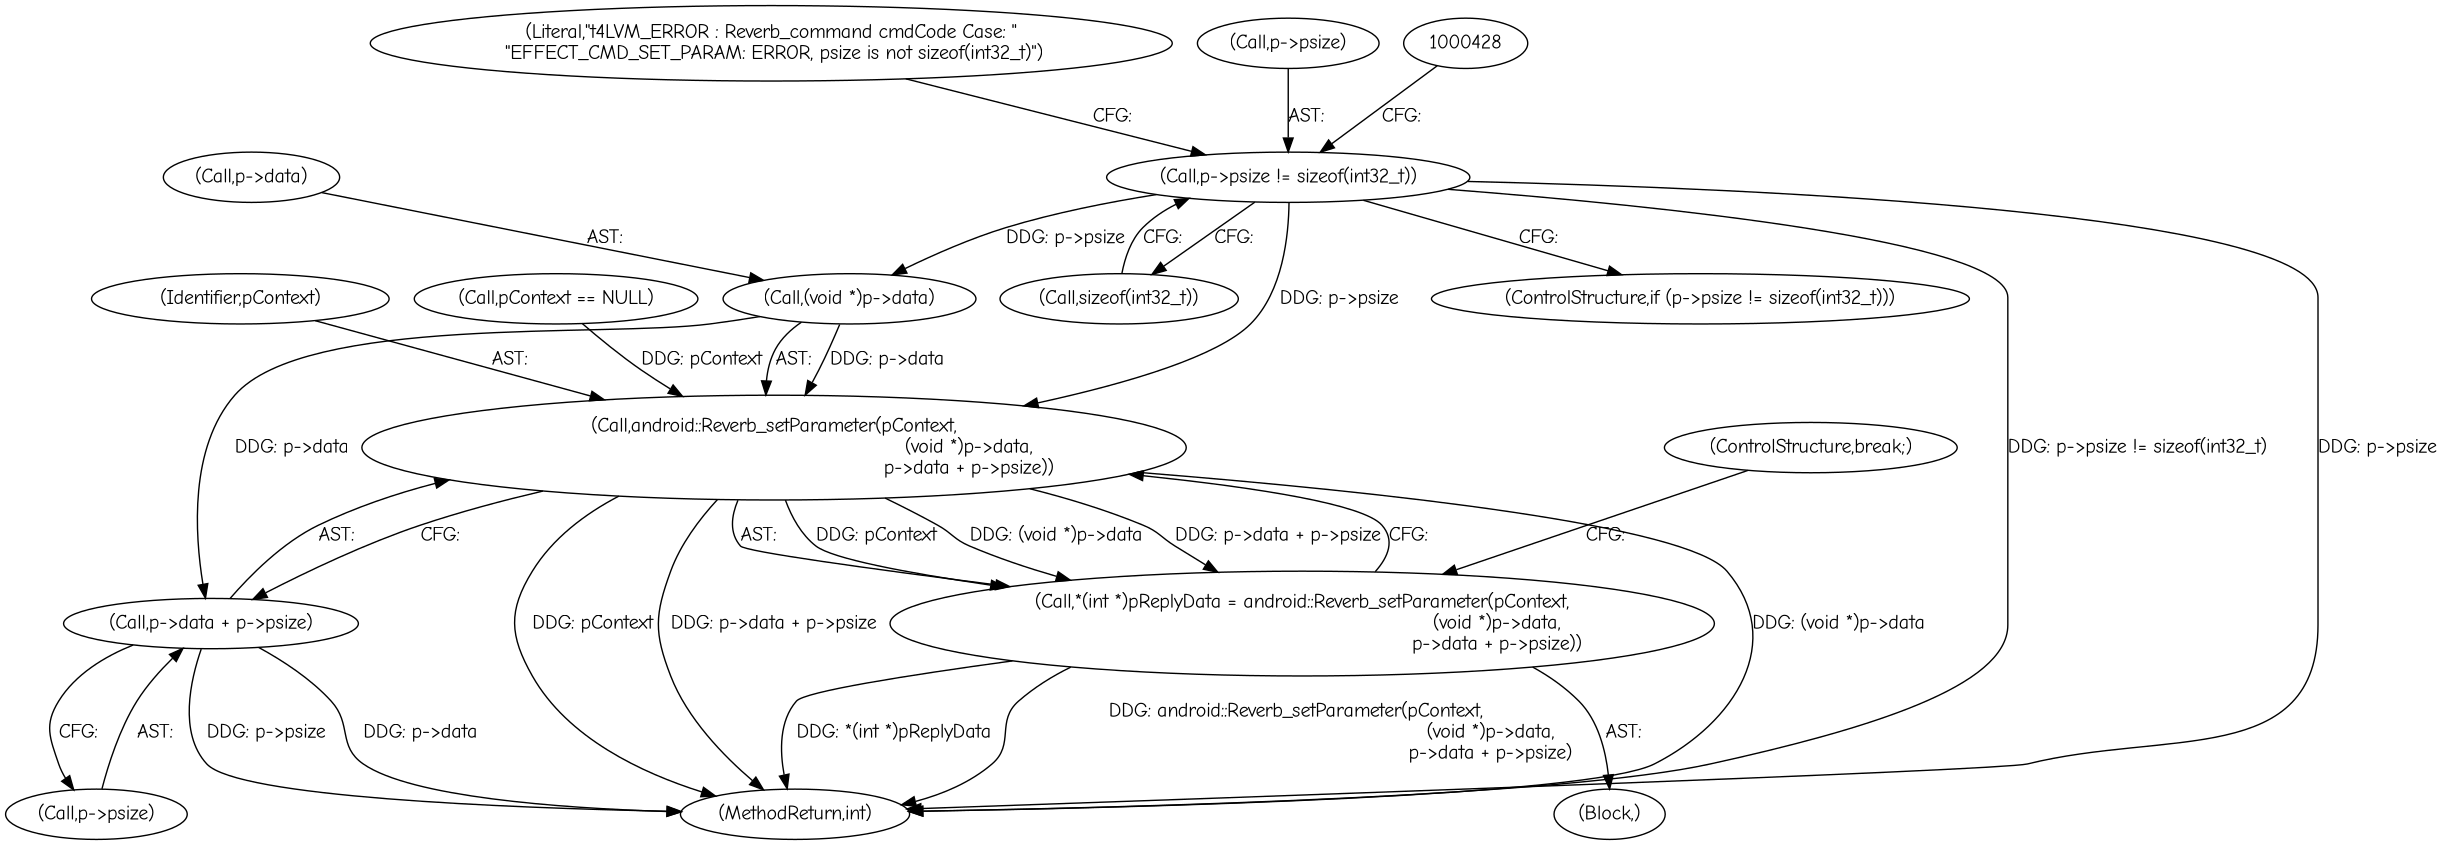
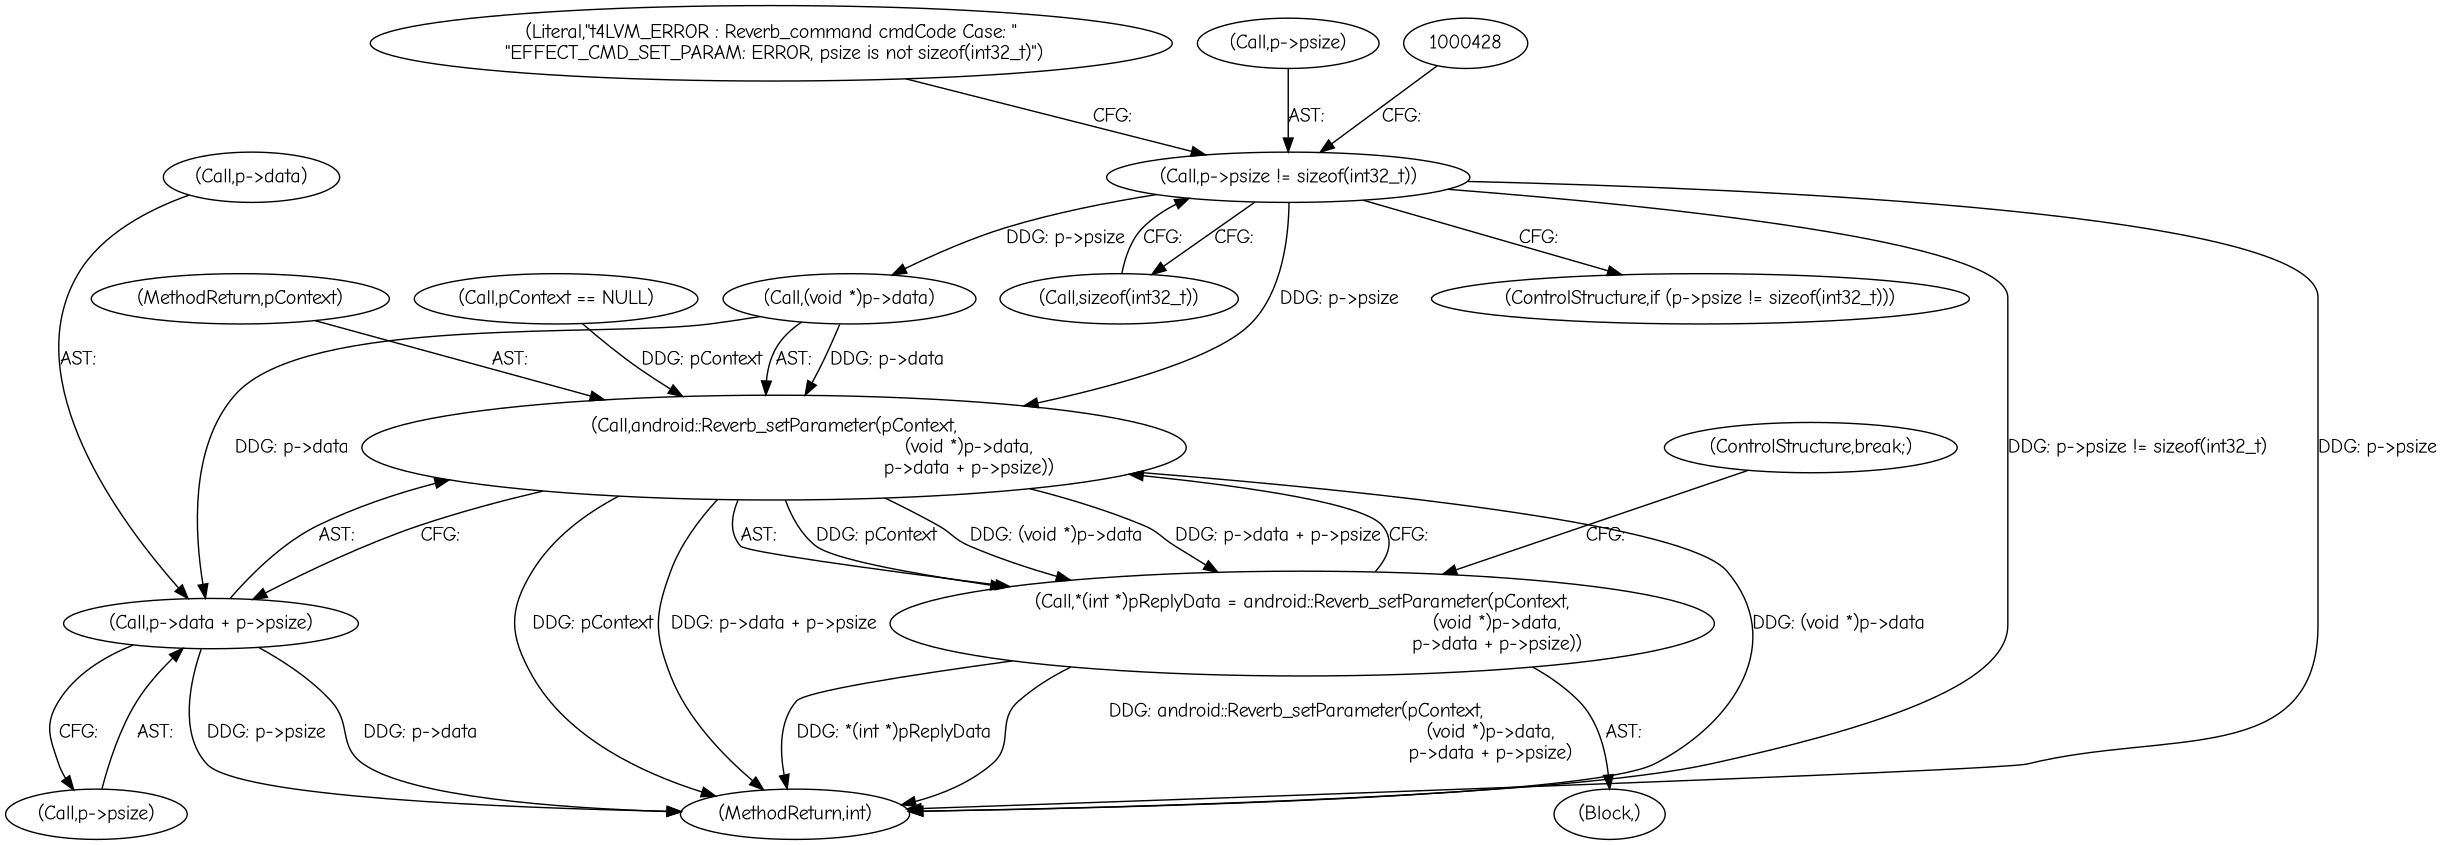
edge "(Call,p->data)" -> "(Call,(void *)p->data)": now "(Call,p->data)" -> "(Call,p->data + p->psize)"
node "(Identifier,pContext)": label "(Identifier,pContext)" -> "(MethodReturn,pContext)"
